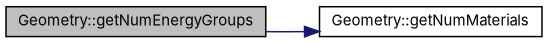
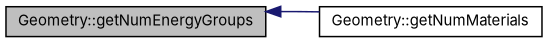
edge "Geometry::getNumEnergyGroups" -> "Geometry::getNumMaterials": reversed
